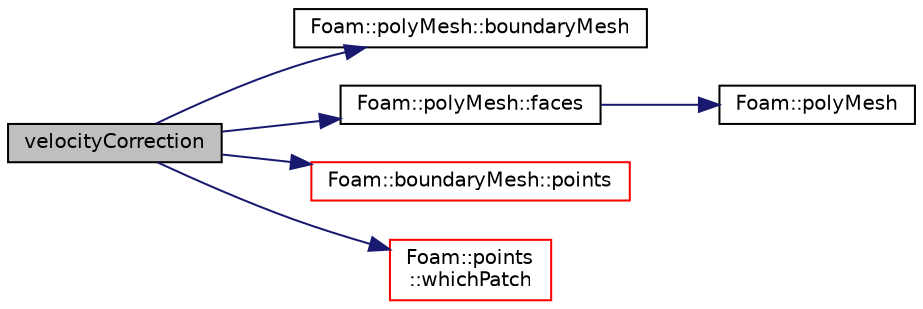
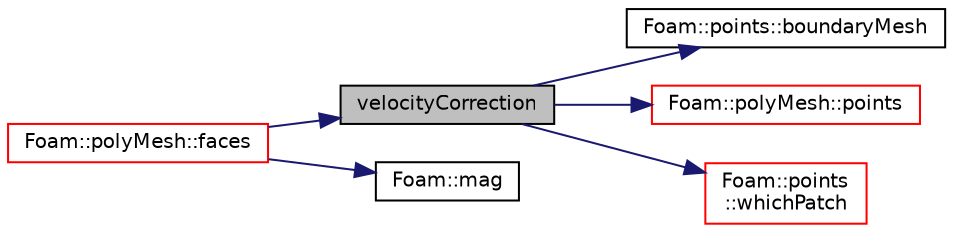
node "Foam::polyMesh::boundaryMesh": label "Foam::polyMesh::boundaryMesh" -> "Foam::points::boundaryMesh"
node "Foam::polyMesh::faces": color black -> red
node "Foam::polyMesh": label "Foam::polyMesh" -> "Foam::mag"
edge "velocityCorrection" -> "Foam::polyMesh::faces": reversed
node "Foam::boundaryMesh::points": label "Foam::boundaryMesh::points" -> "Foam::polyMesh::points"
